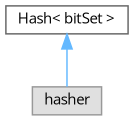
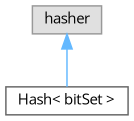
edge "hasher" -> "Hash< bitSet >": reversed
